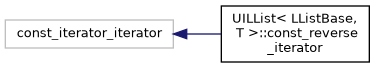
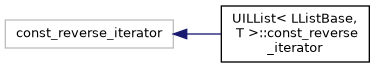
node "const_iterator_iterator": label "const_iterator_iterator" -> "const_reverse_iterator"
